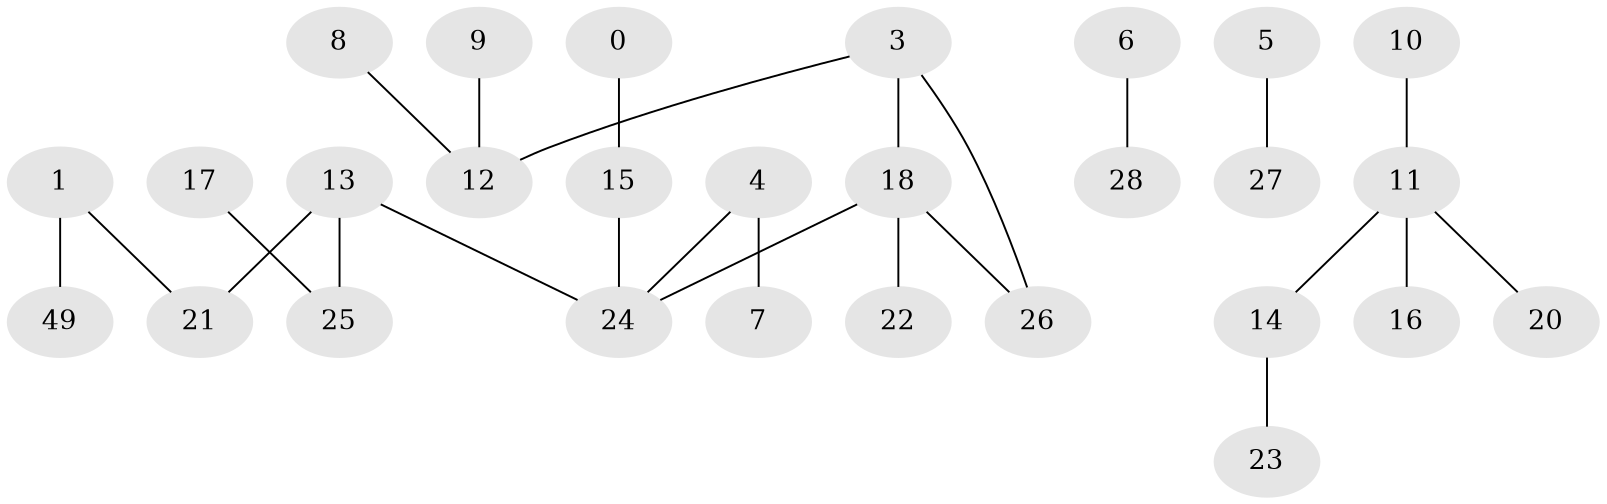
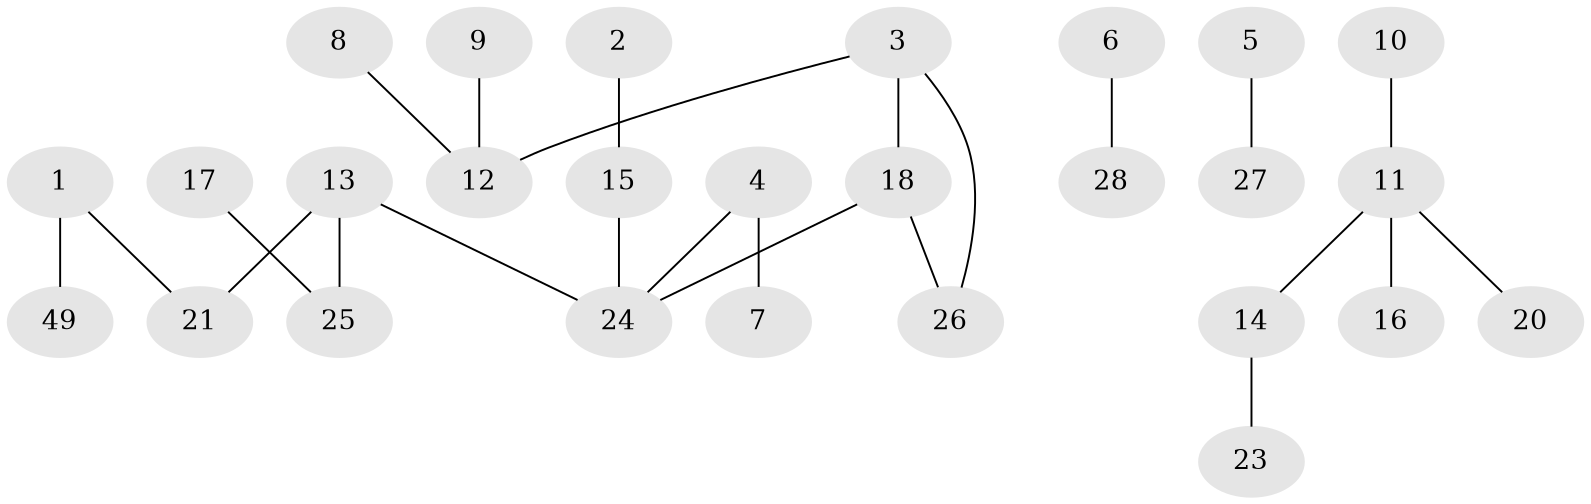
node "0": label "0" -> "2"
node "22": removed
